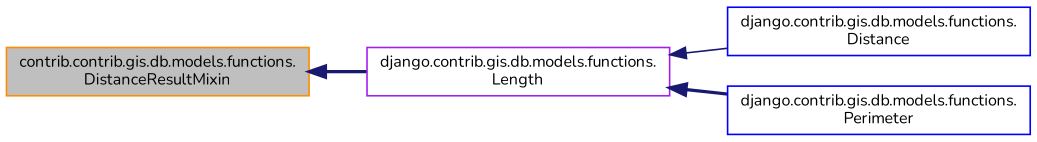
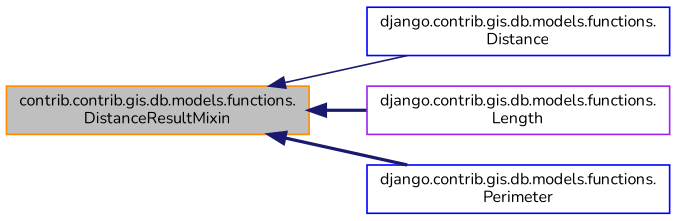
edge "django.contrib.gis.db.models.functions. Distance" -> "django.contrib.gis.db.models.functions. Length": now "django.contrib.gis.db.models.functions. Distance" -> "contrib.contrib.gis.db.models.functions. DistanceResultMixin"
edge "django.contrib.gis.db.models.functions. Perimeter" -> "django.contrib.gis.db.models.functions. Length": now "django.contrib.gis.db.models.functions. Perimeter" -> "contrib.contrib.gis.db.models.functions. DistanceResultMixin"
